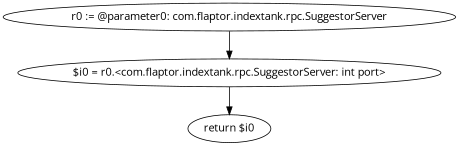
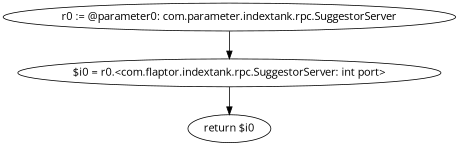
node "r0 := @parameter0: com.flaptor.indextank.rpc.SuggestorServer": label "r0 := @parameter0: com.flaptor.indextank.rpc.SuggestorServer" -> "r0 := @parameter0: com.parameter.indextank.rpc.SuggestorServer"
